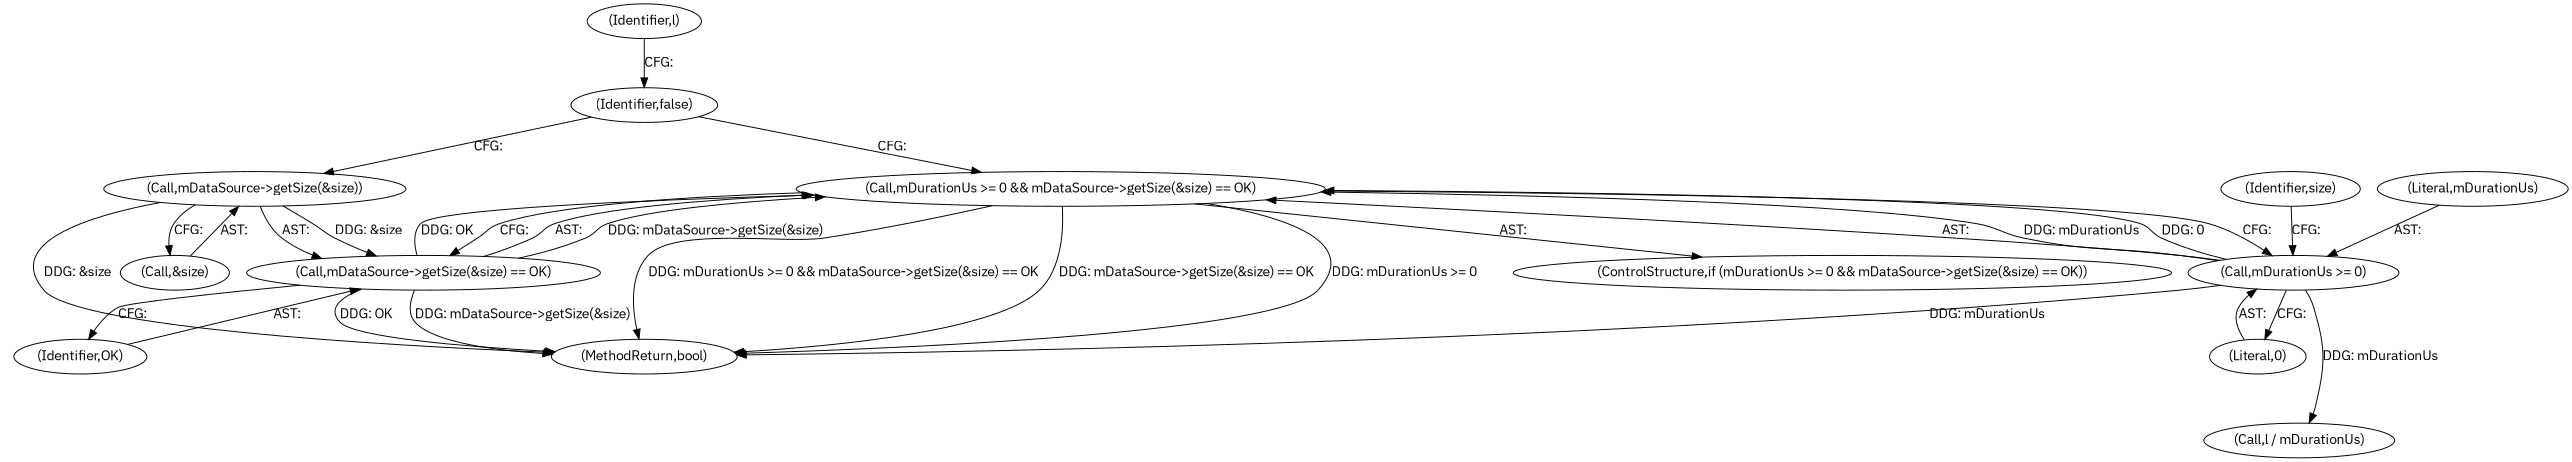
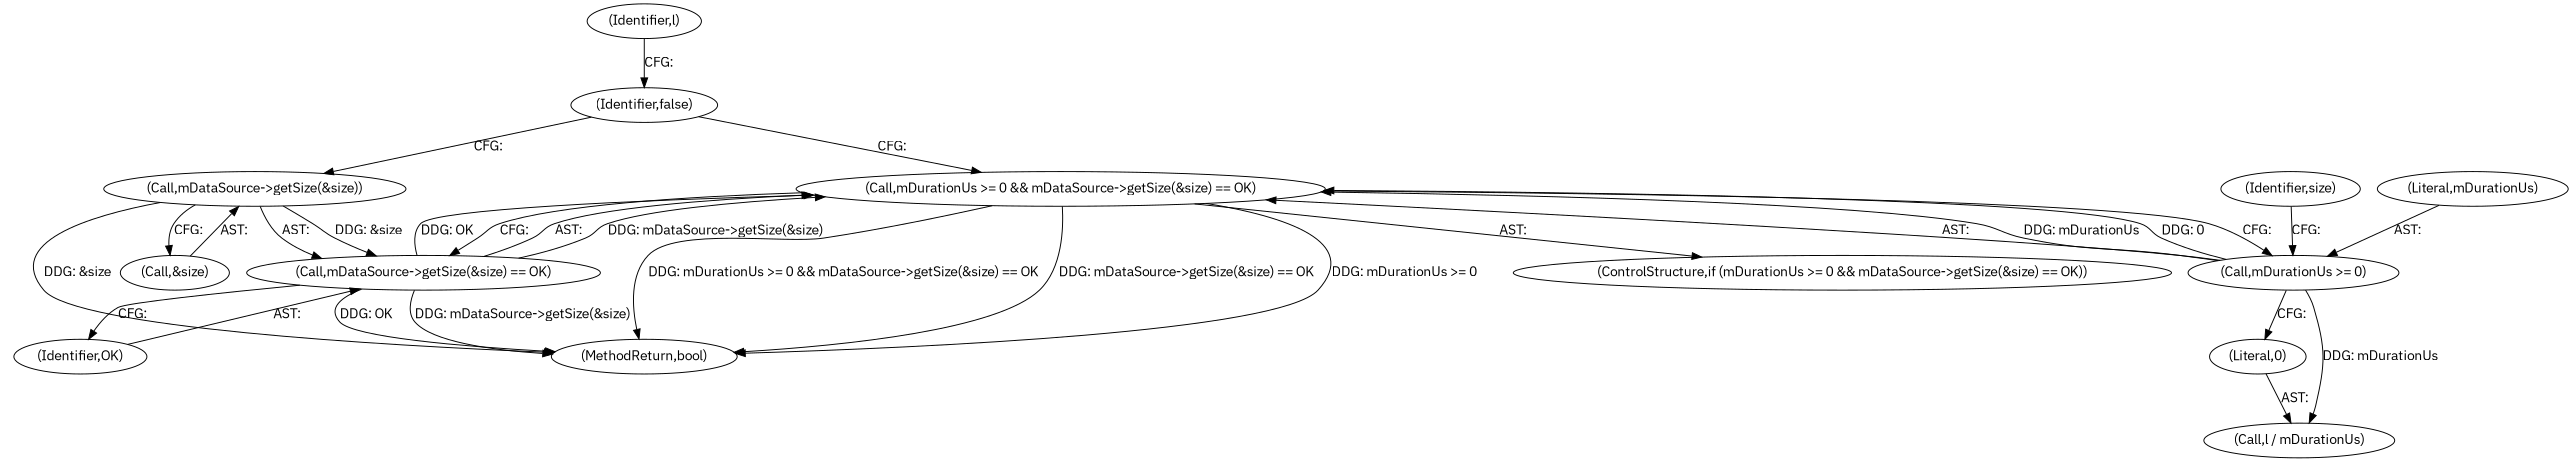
edge "(Literal,0)" -> "(Call,mDurationUs >= 0)": now "(Literal,0)" -> "(Call,l / mDurationUs)"
edge "(Call,mDurationUs >= 0)" -> "(MethodReturn,bool)": removed, label "DDG: mDurationUs"
